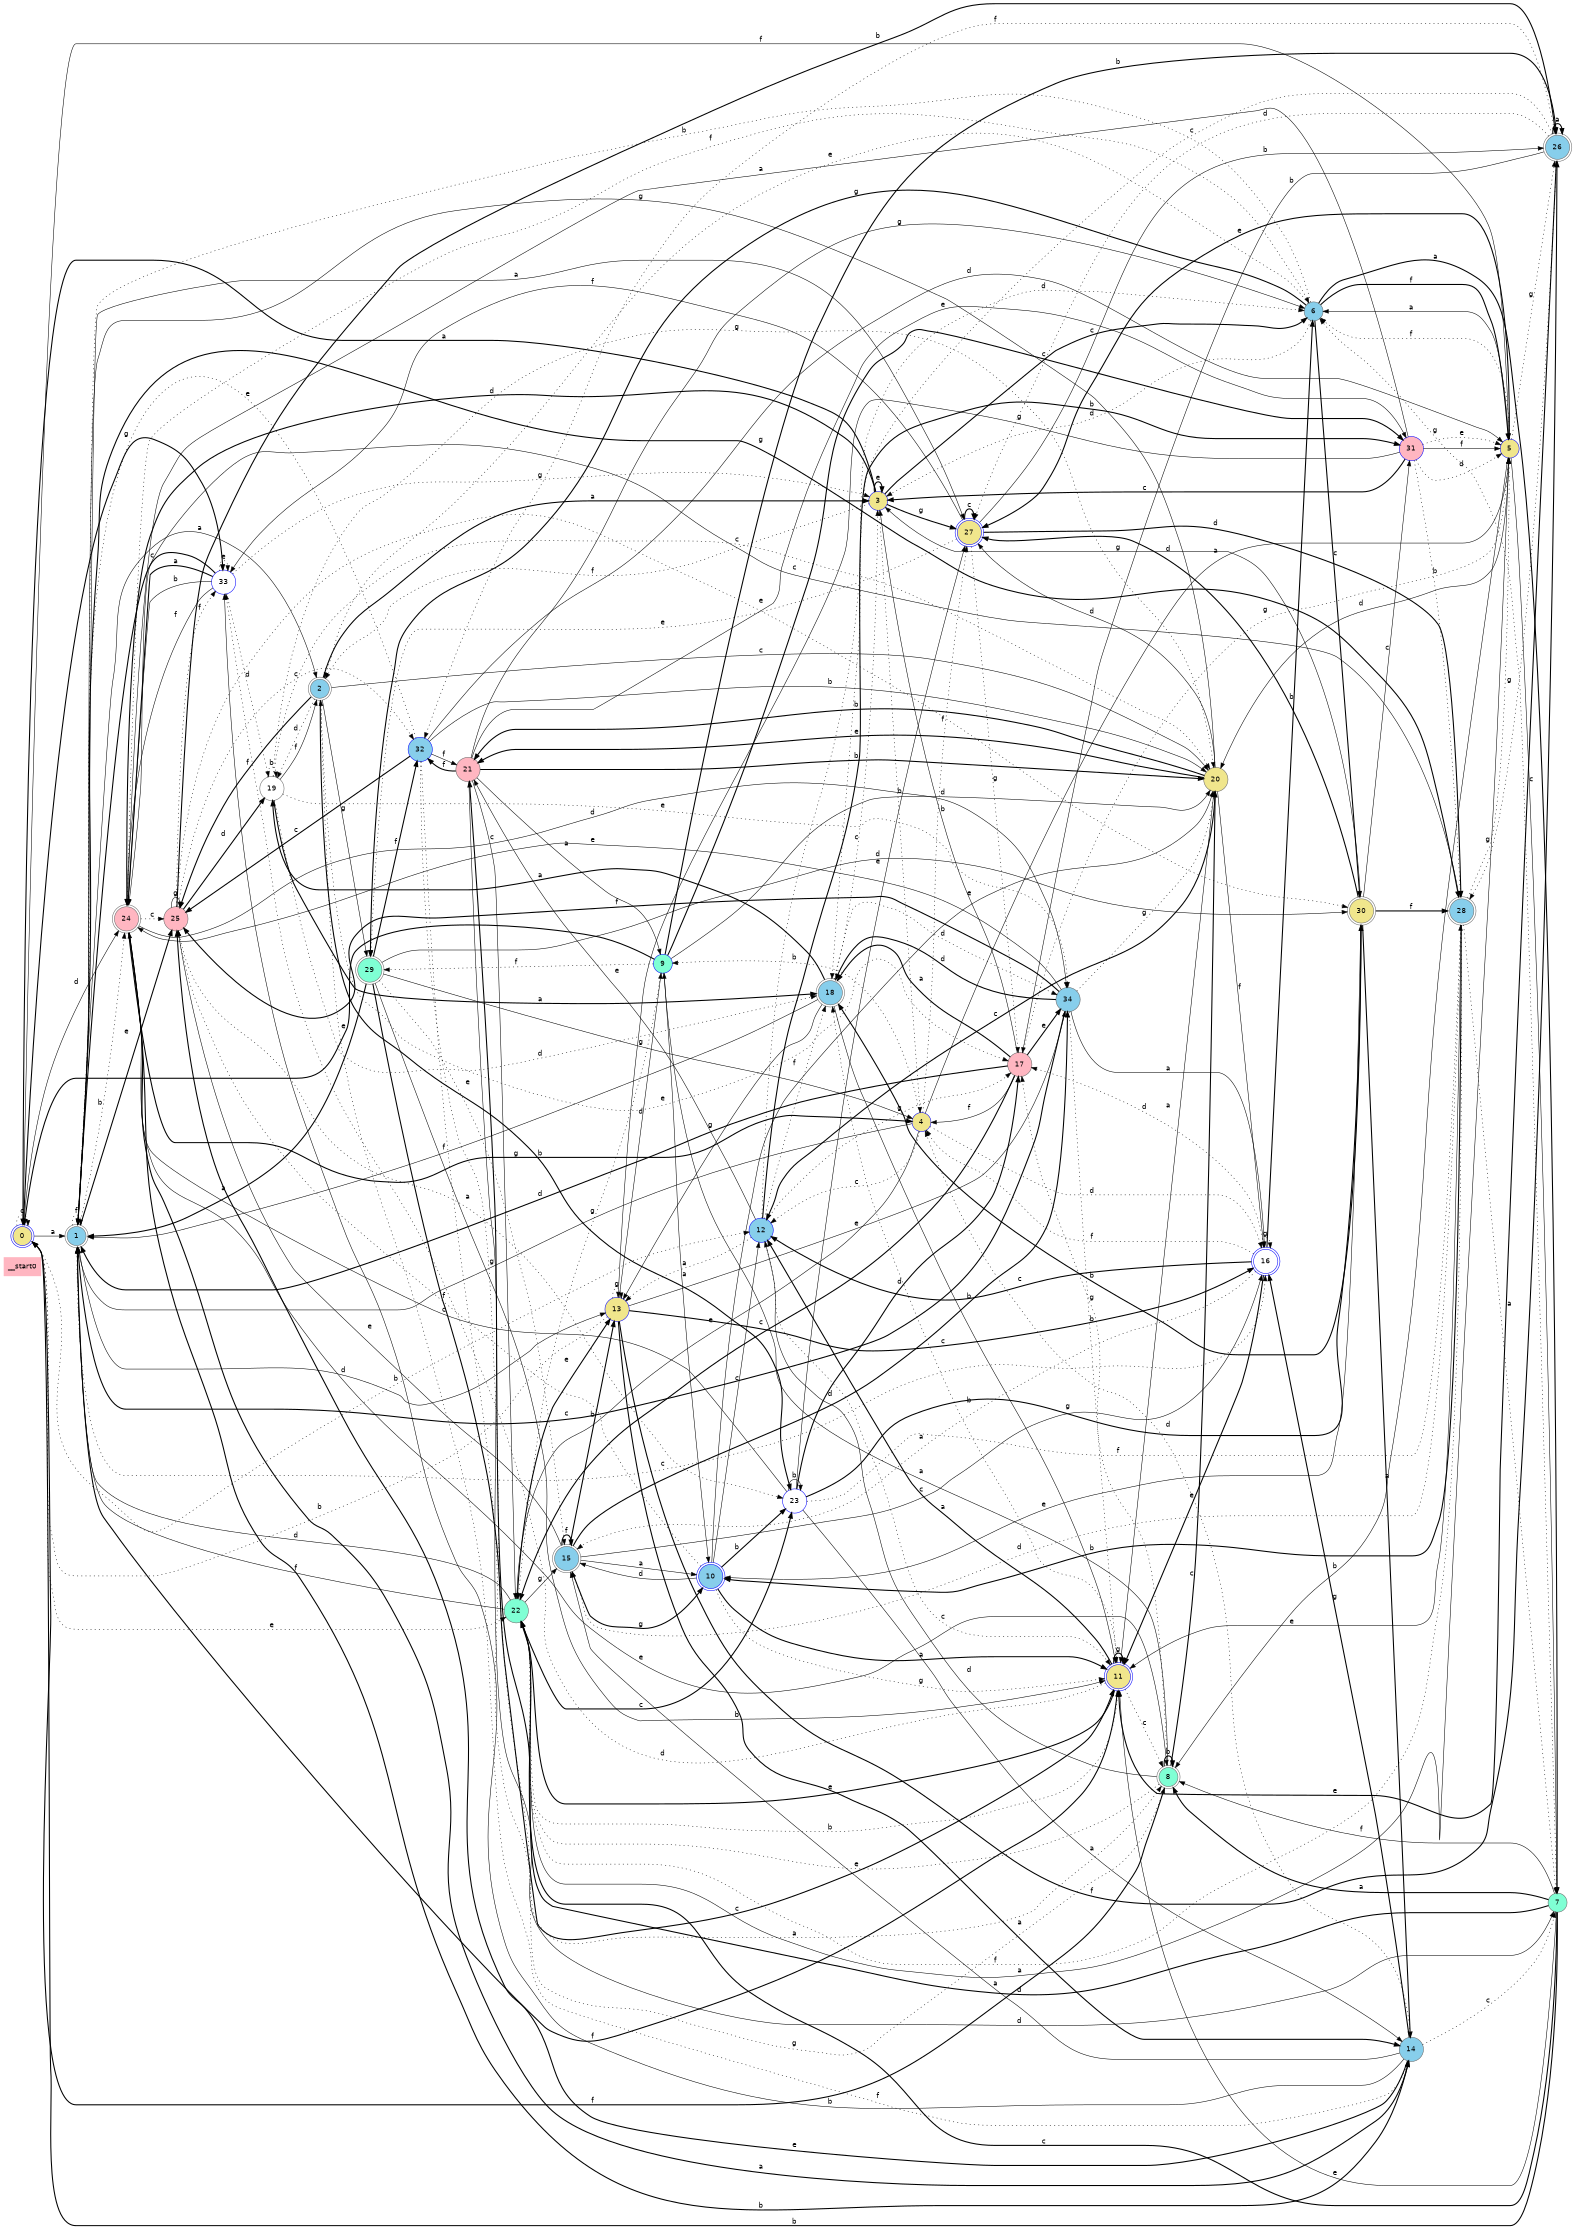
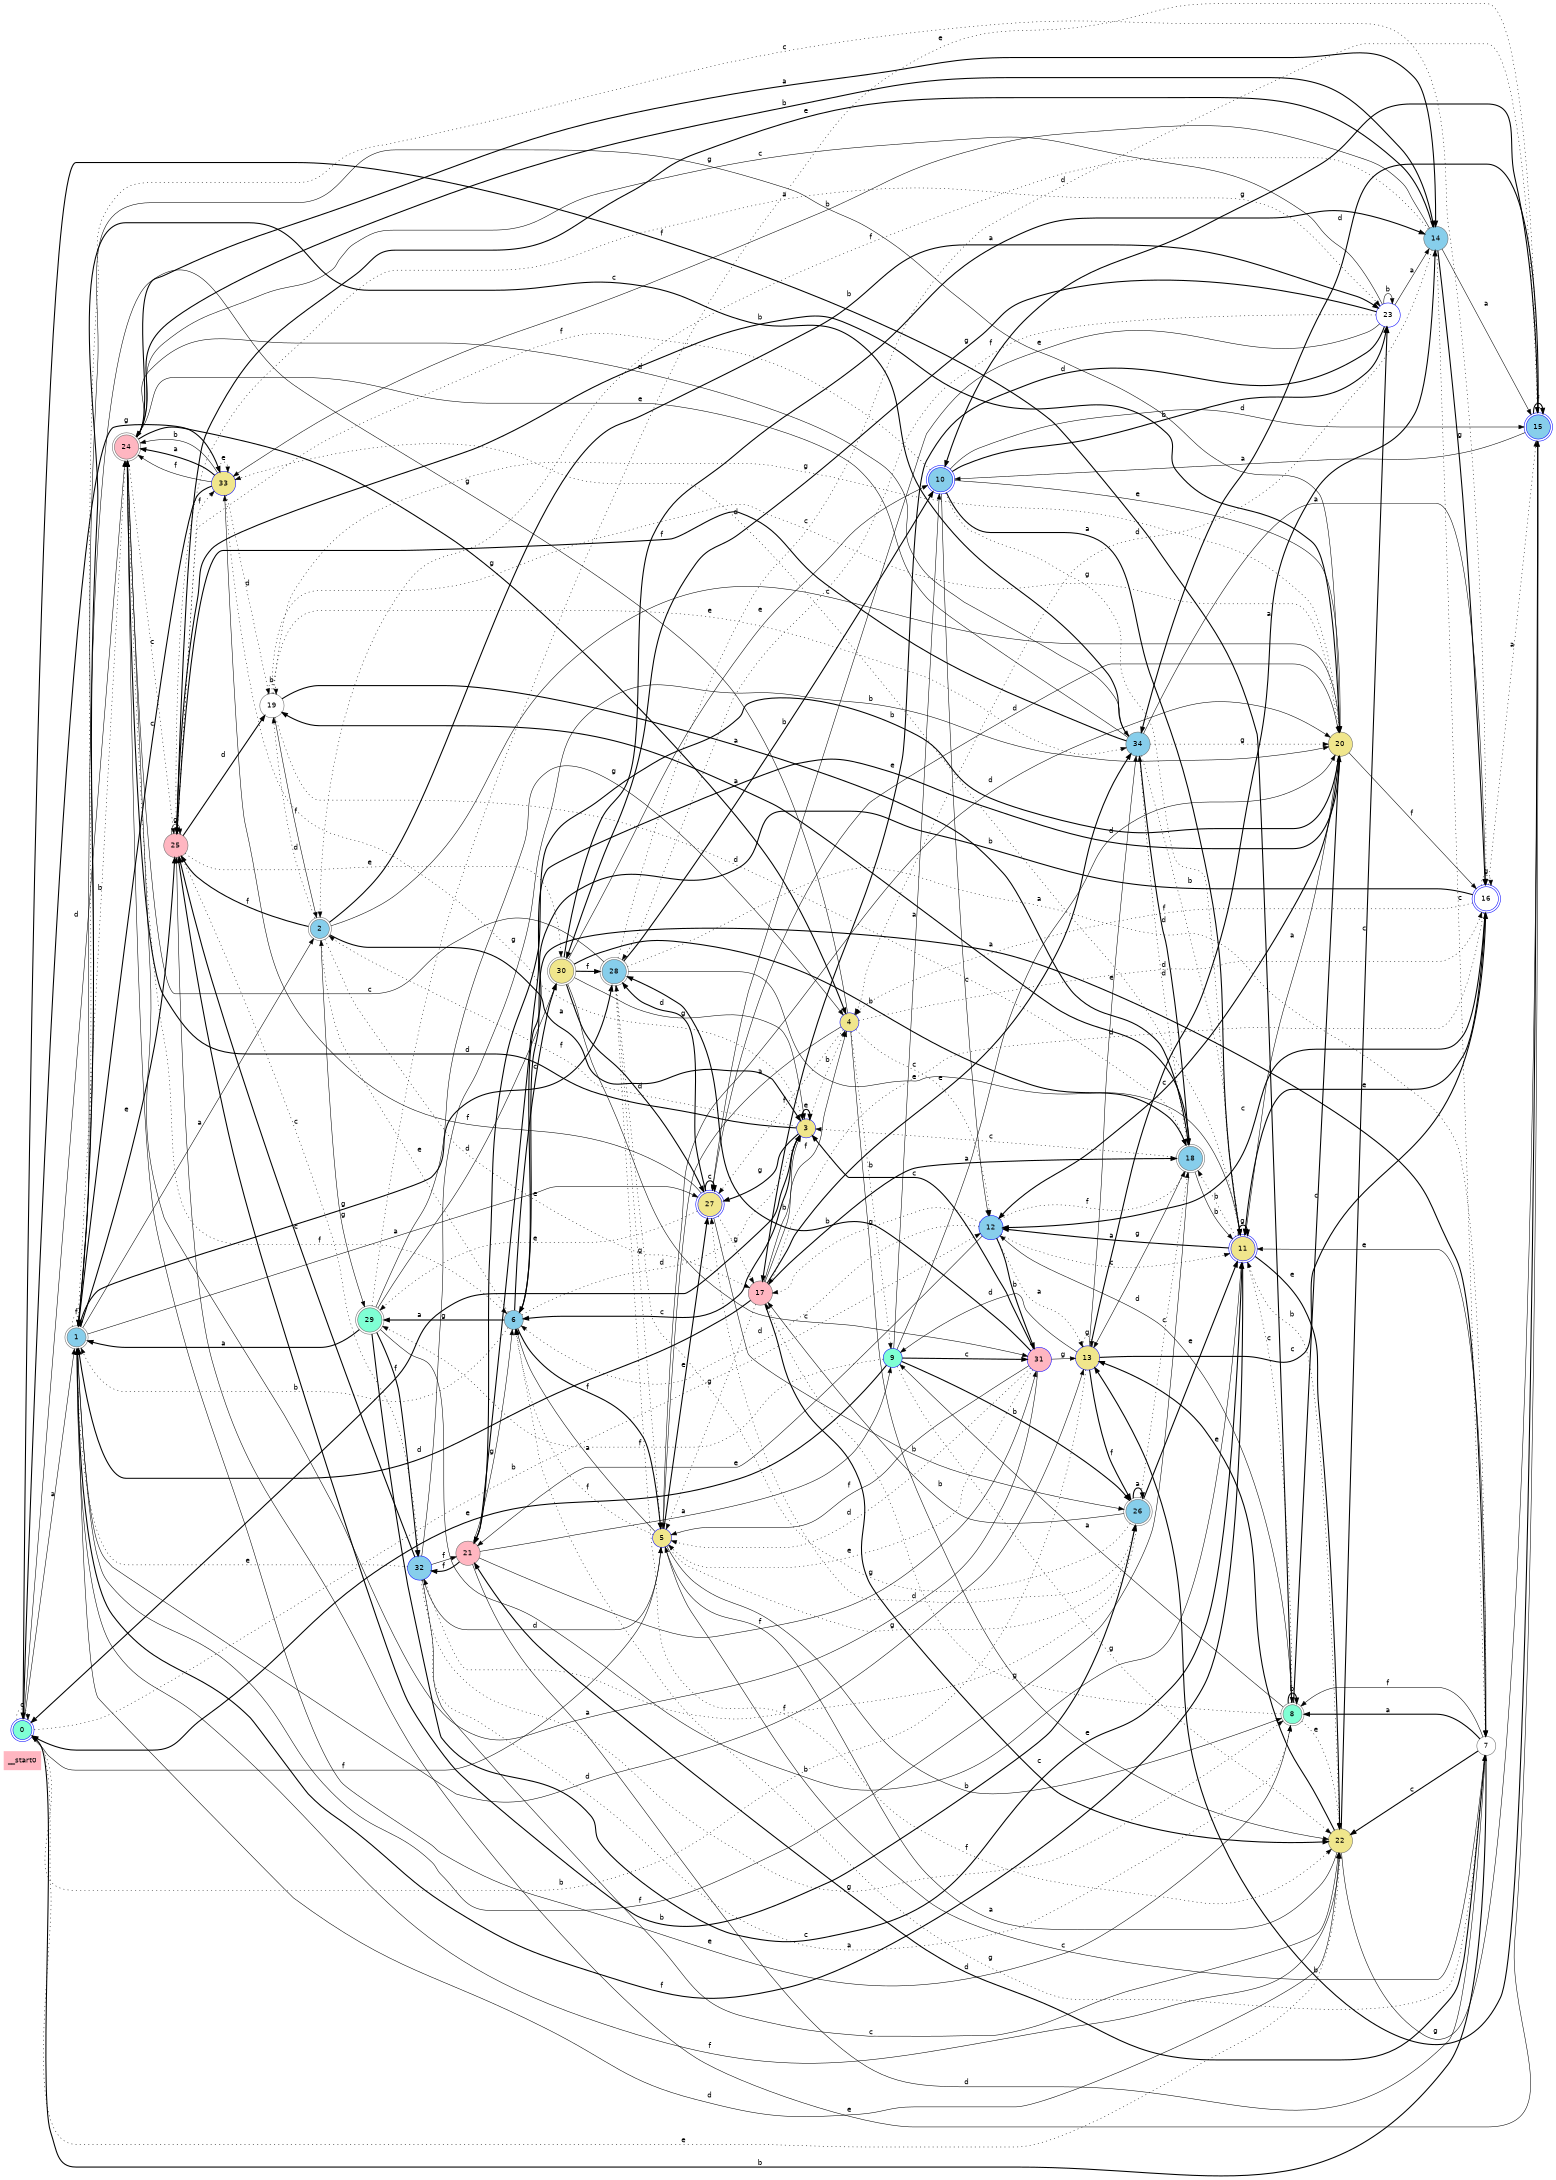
edge "21" -> "31": label "e" -> "f"
node "33": fillcolor white -> khaki
edge "31" -> "28": style dotted -> bold
edge "21" -> "20": now "25" -> "20"
edge "21" -> "22": now "32" -> "22"
node "0": fillcolor khaki -> aquamarine
edge "15" -> "16": removed, label "c"
node "15": color gray40 -> blue
node "22": fillcolor aquamarine -> khaki
node "7": fillcolor aquamarine -> white
